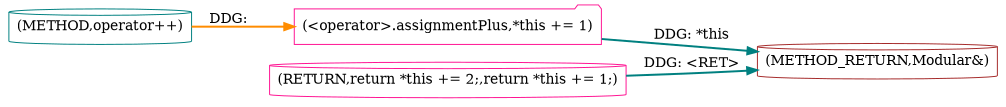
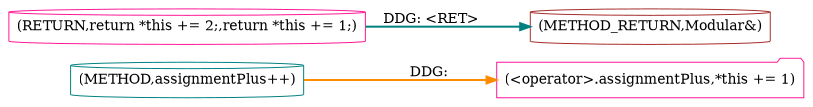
node "(METHOD,operator++)": label "(METHOD,operator++)" -> "(METHOD,assignmentPlus++)"
edge "(<operator>.assignmentPlus,*this += 1)" -> "(METHOD_RETURN,Modular&)": removed, label "DDG: *this"
